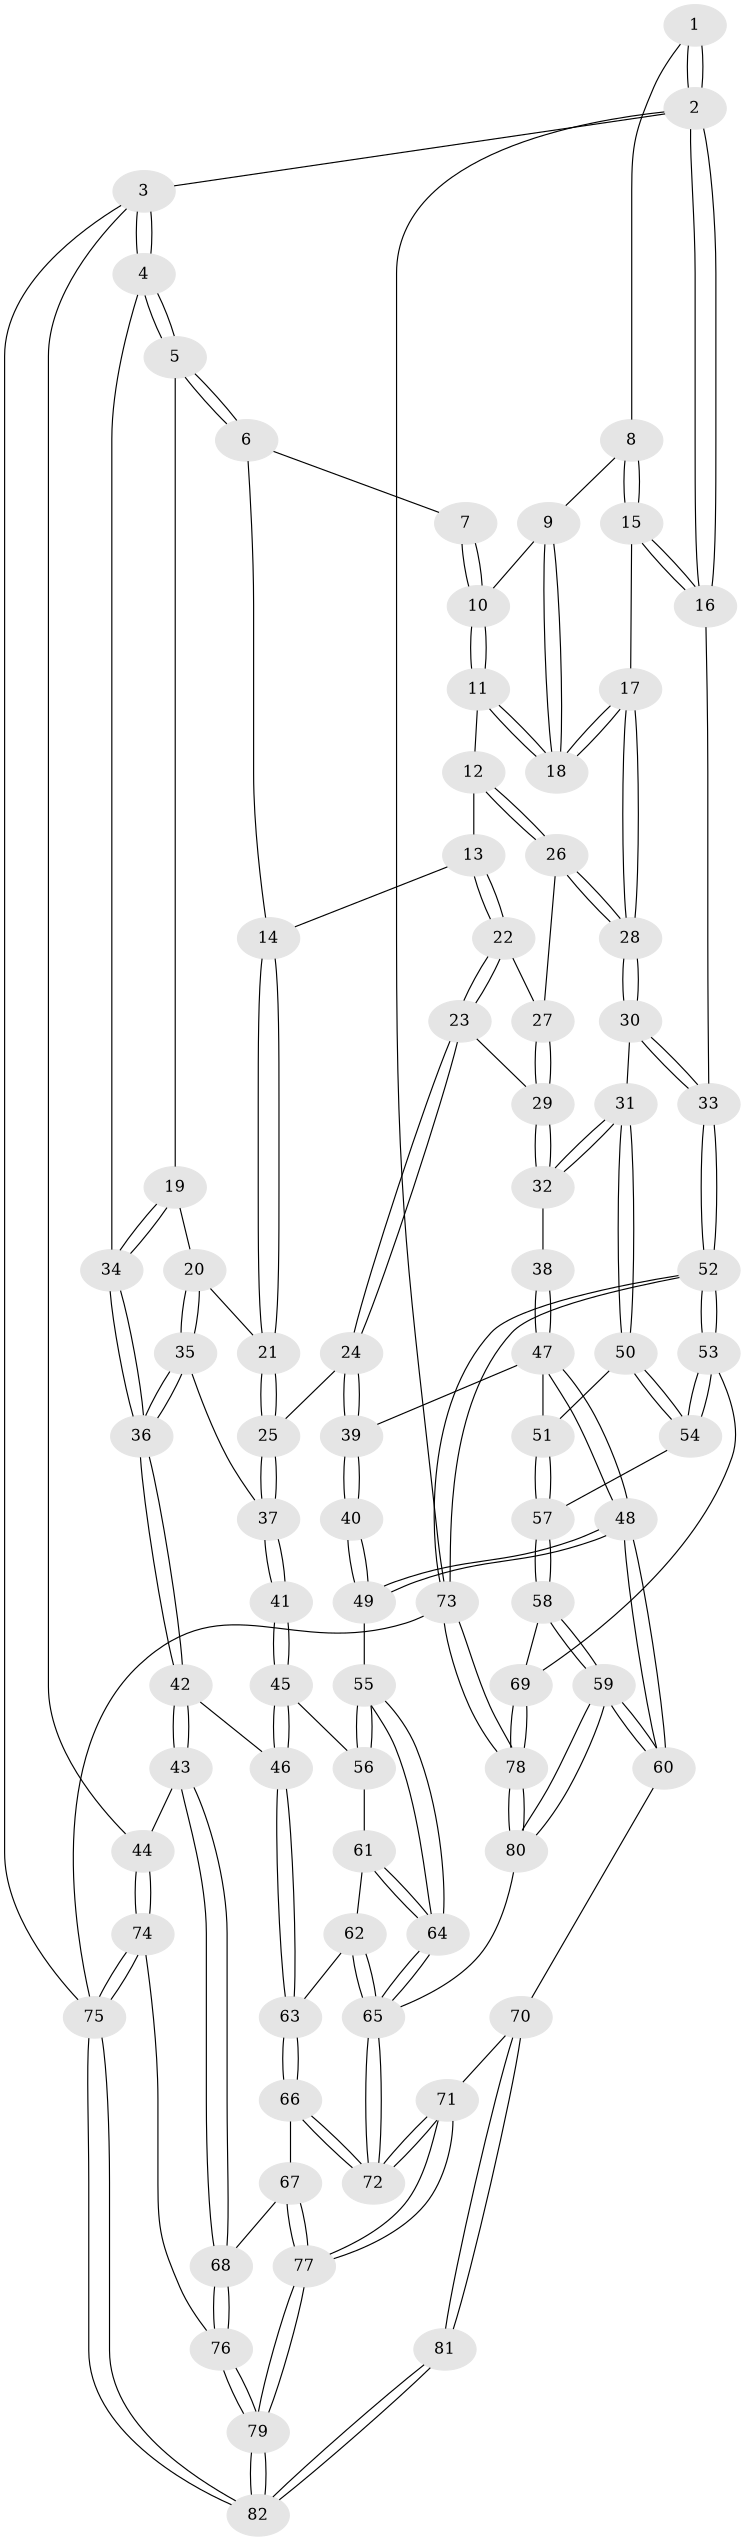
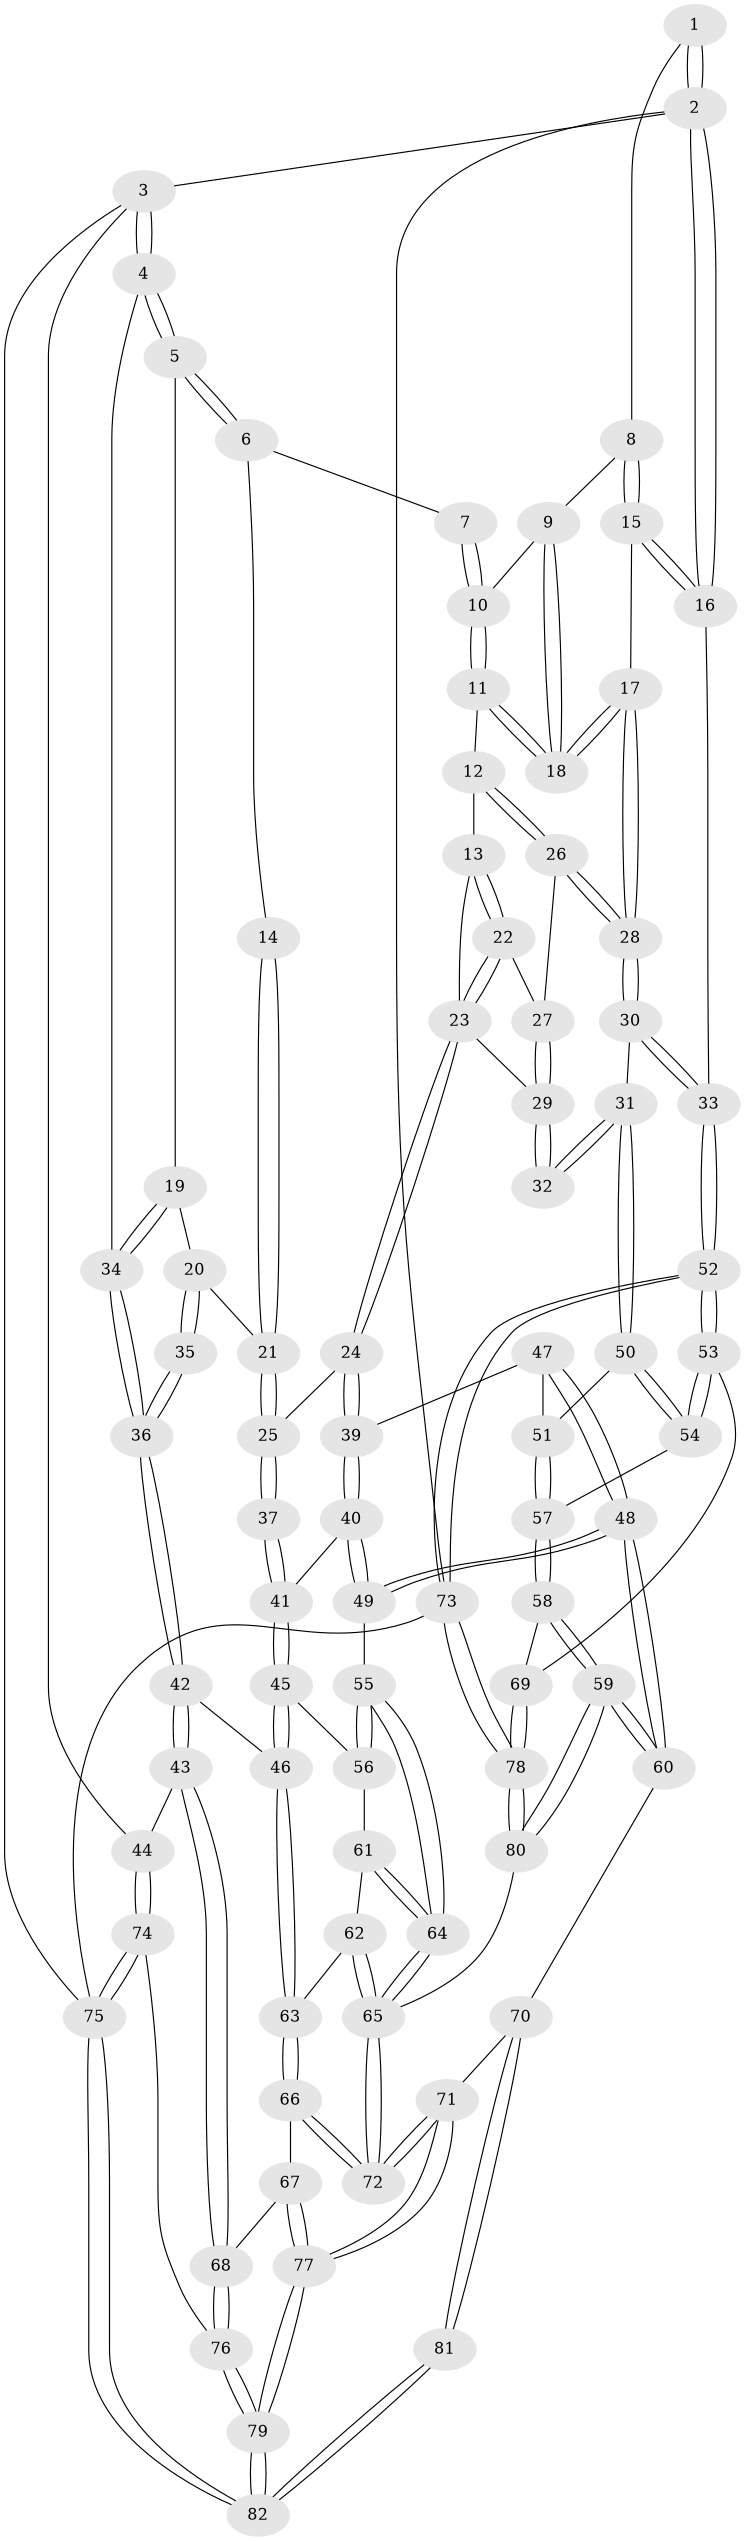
edge "13" -- "14": now "13" -- "23"
node "38": removed
edge "35" -- "37": removed
edge "40" -- "41": added
